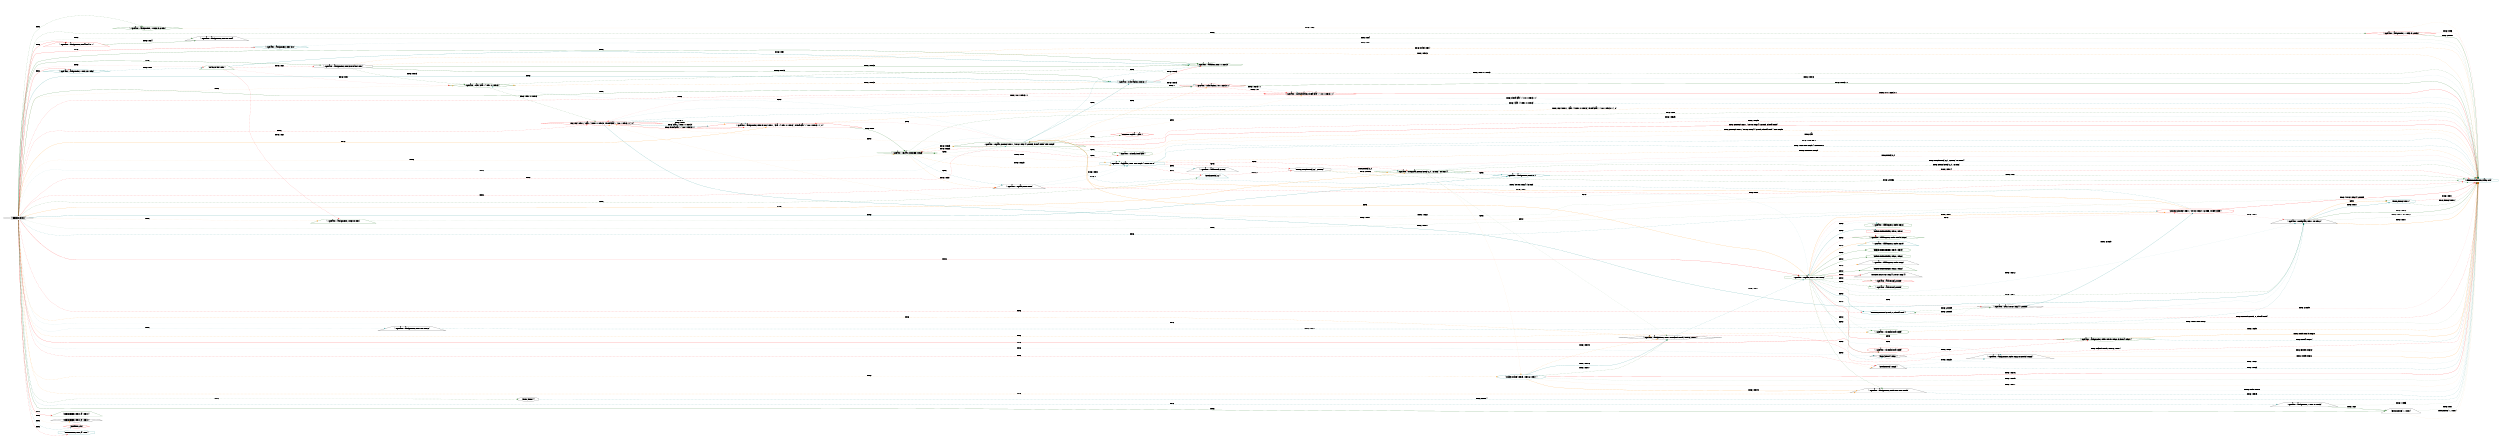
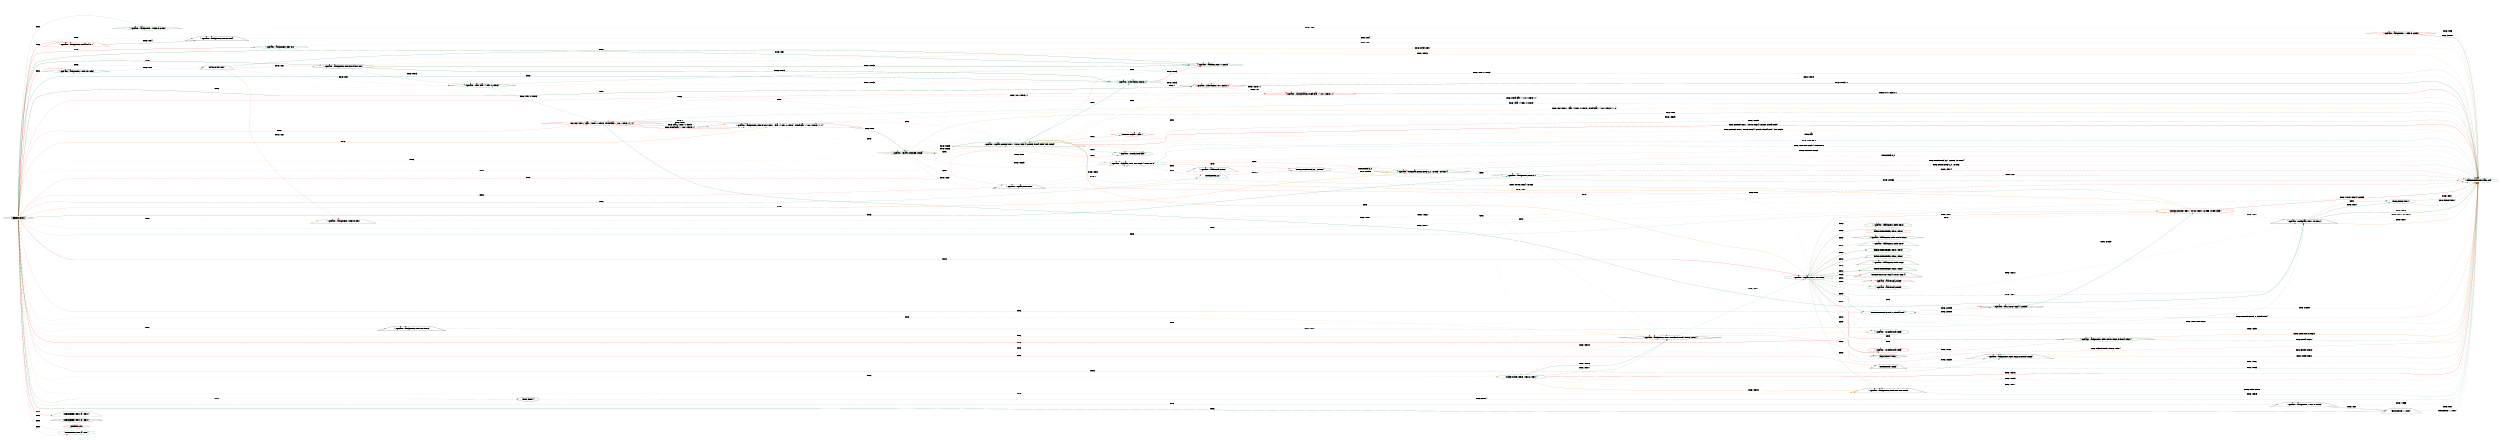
edge "(METHOD,FUN1)" -> "(<operator>.assignment,* *VAR3 = &VAR1)": now "(METHOD,FUN1)" -> "(<operator>.assignment,VAR9.VAR22 = FUN5(VAR23))"
